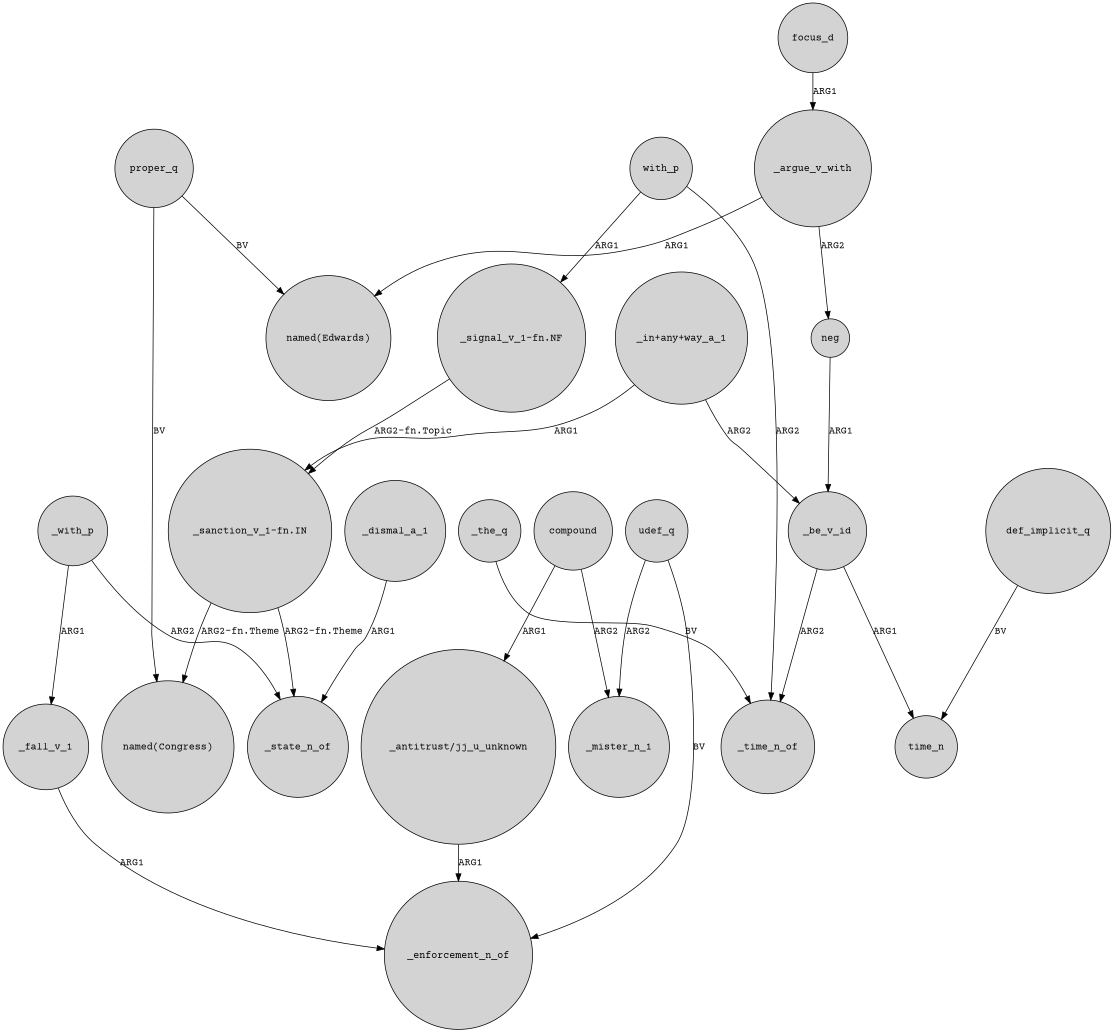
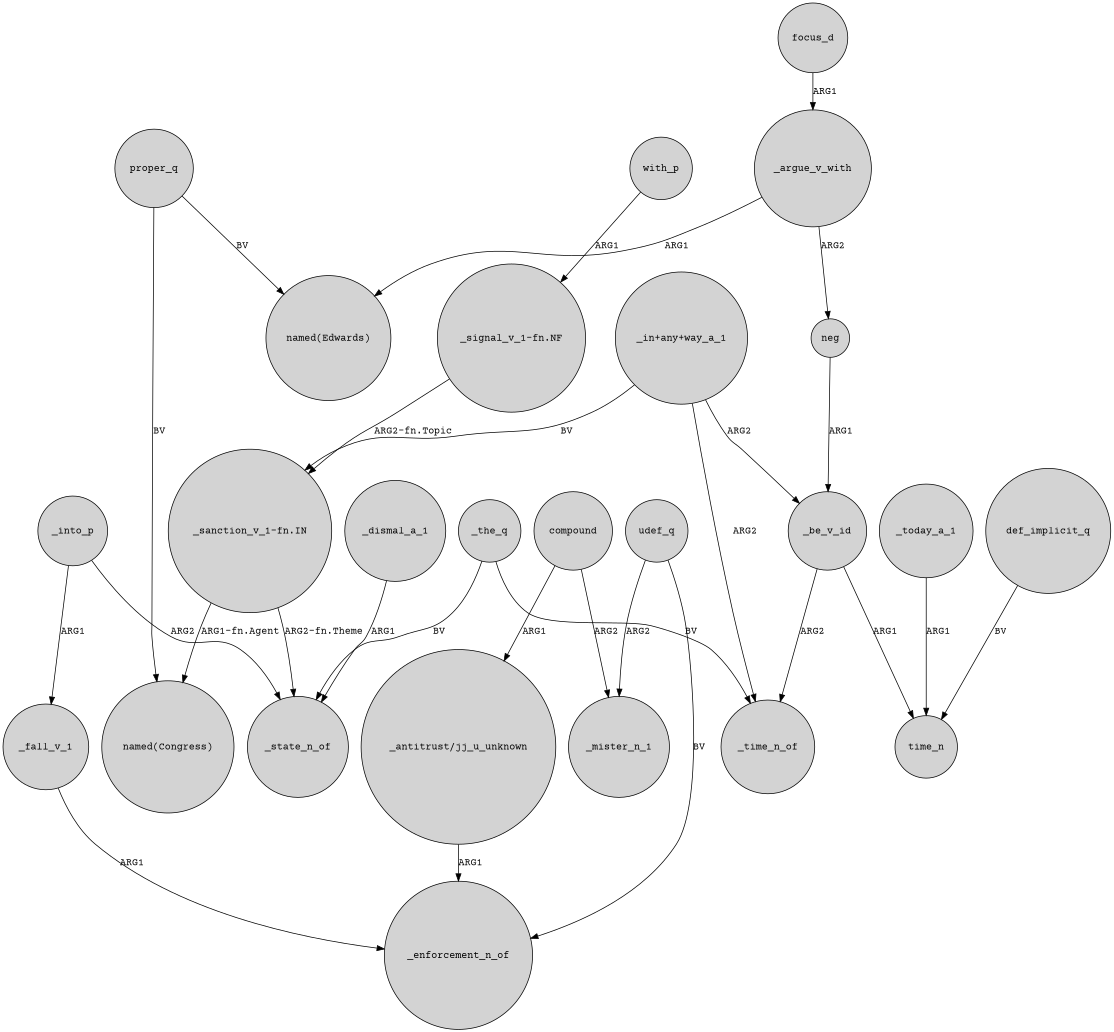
edge "with_p" -> "_time_n_of": now "_in+any+way_a_1" -> "_time_n_of"
edge "_in+any+way_a_1" -> "_sanction_v_1-fn.IN": label "ARG1" -> "BV"
node "_with_p": label "_with_p" -> "_into_p"
node "_today_a_1": added
edge "_sanction_v_1-fn.IN" -> "named(Congress)": label "ARG2-fn.Theme" -> "ARG1-fn.Agent"
edge "_the_q" -> "_state_n_of": added, label "BV"
